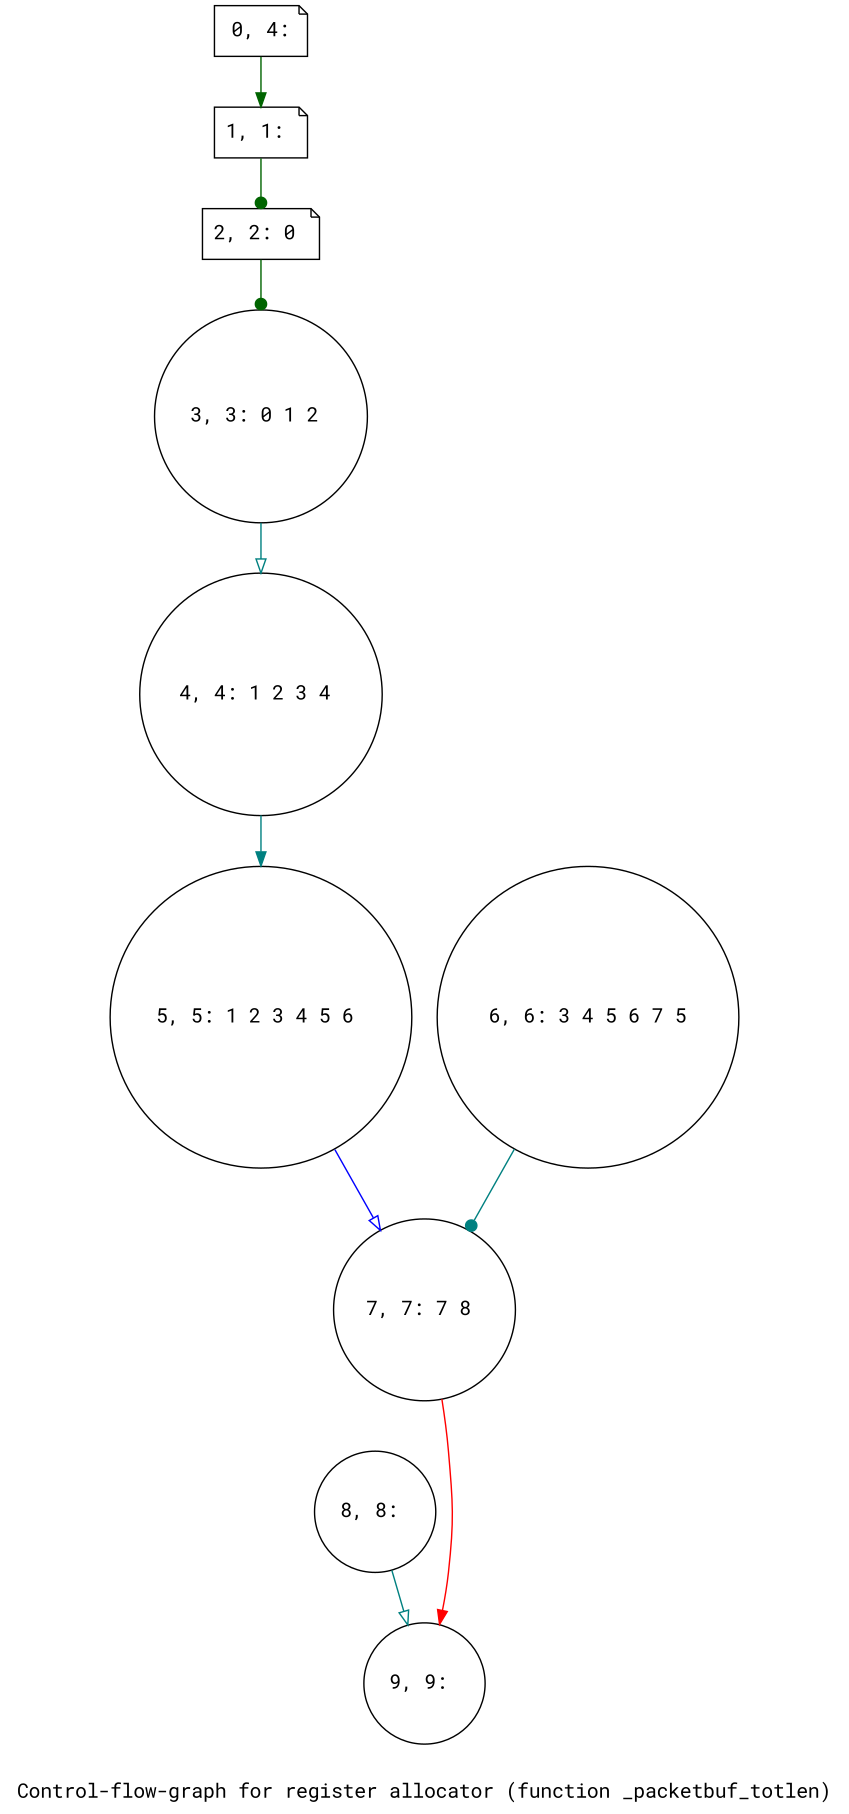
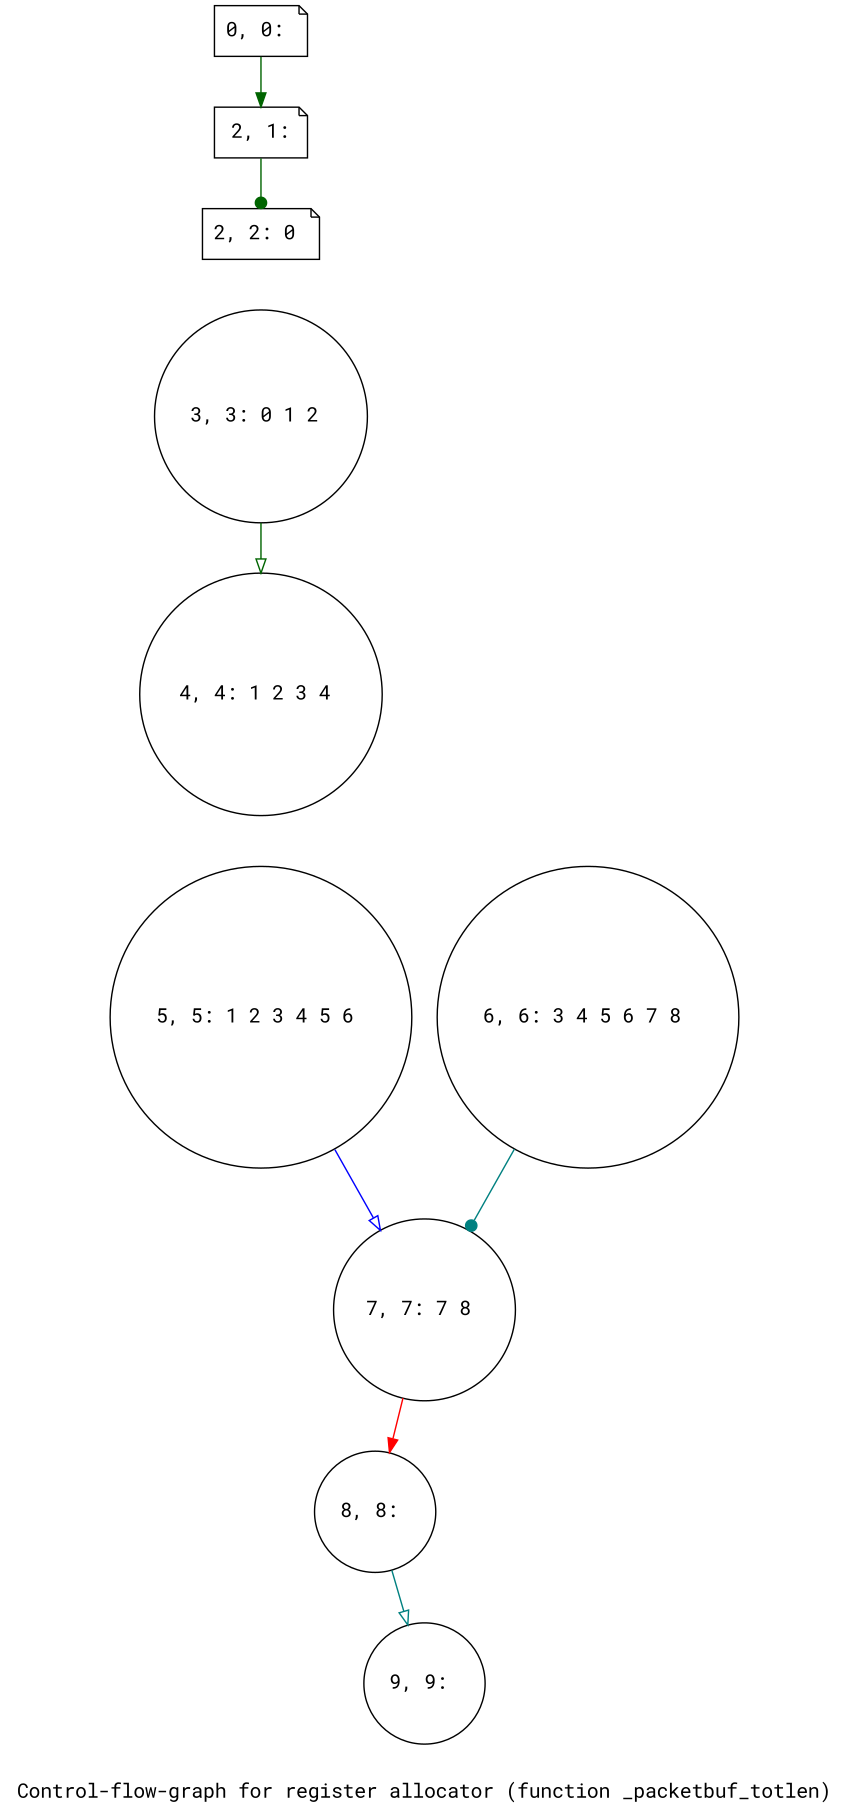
node "0, 4:": label "0, 4:" -> "0, 0:"
node "1, 1:": label "1, 1:" -> "2, 1:"
edge "2, 2: 0" -> "3, 3: 0 1 2": removed
edge "3, 3: 0 1 2" -> "4, 4: 1 2 3 4": color teal -> darkgreen
edge "4, 4: 1 2 3 4" -> "5, 5: 1 2 3 4 5 6": removed
node "6, 6: 3 4 5 6 7 5": label "6, 6: 3 4 5 6 7 5" -> "6, 6: 3 4 5 6 7 8"
edge "7, 7: 7 8" -> "9, 9:": now "7, 7: 7 8" -> "8, 8:"
